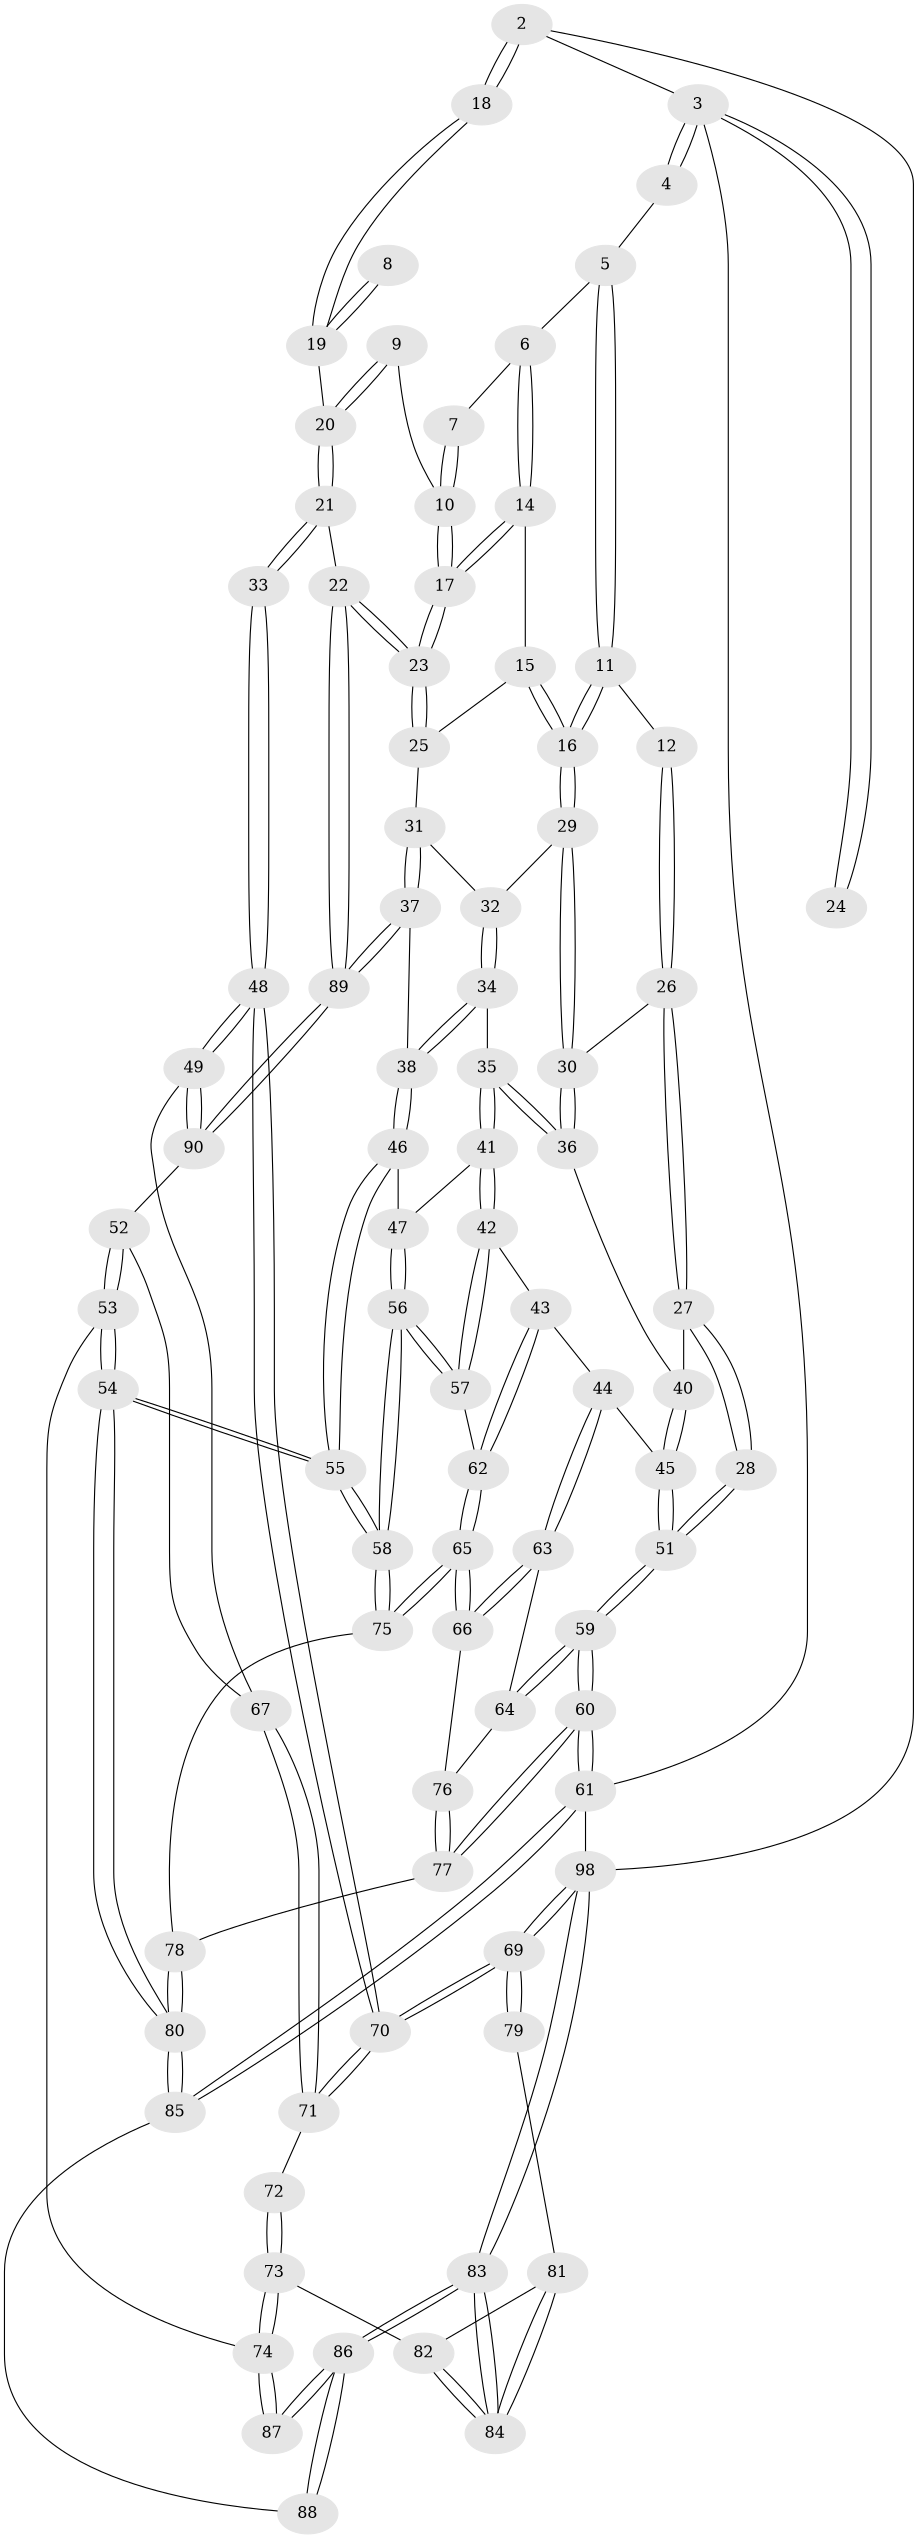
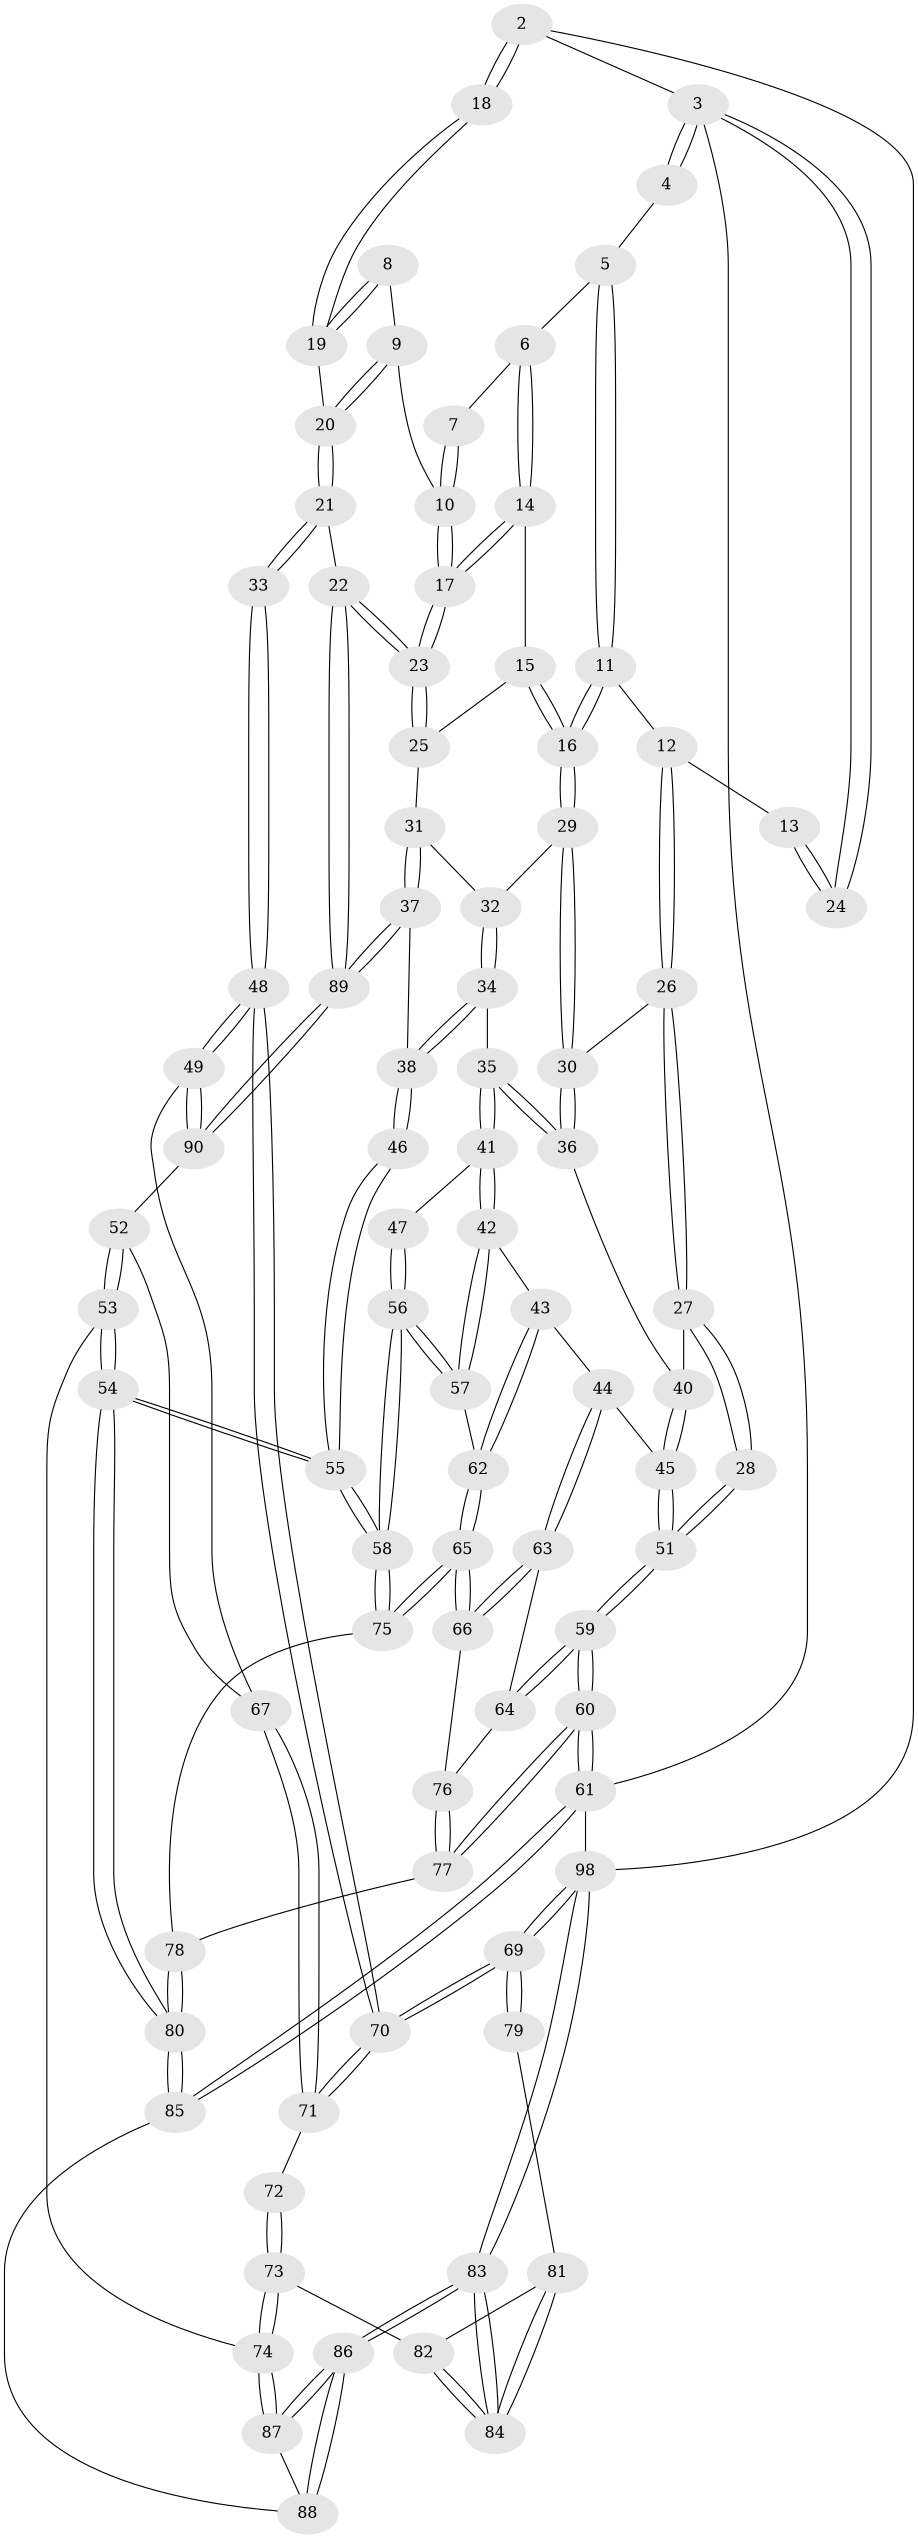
edge "8" -- "9": added
node "13": added
edge "46" -- "47": removed
edge "87" -- "88": added
